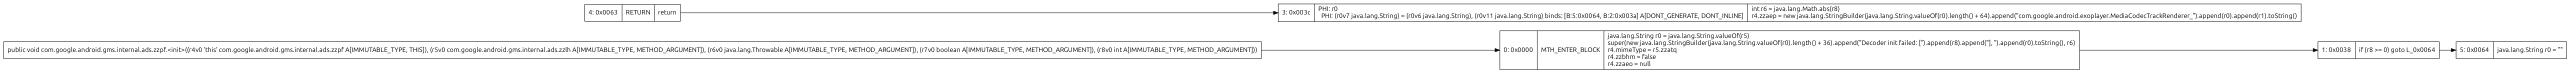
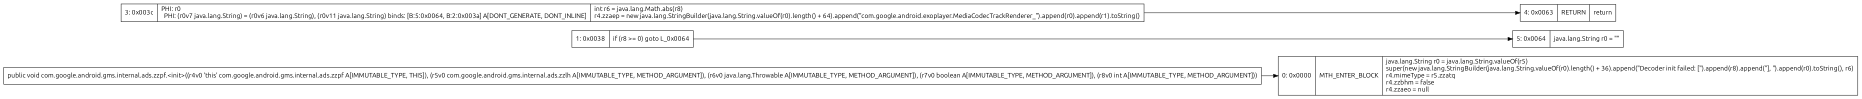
edge "4: 0x0063" -> "3: 0x003c": reversed
edge "0: 0x0000" -> "1: 0x0038": removed
